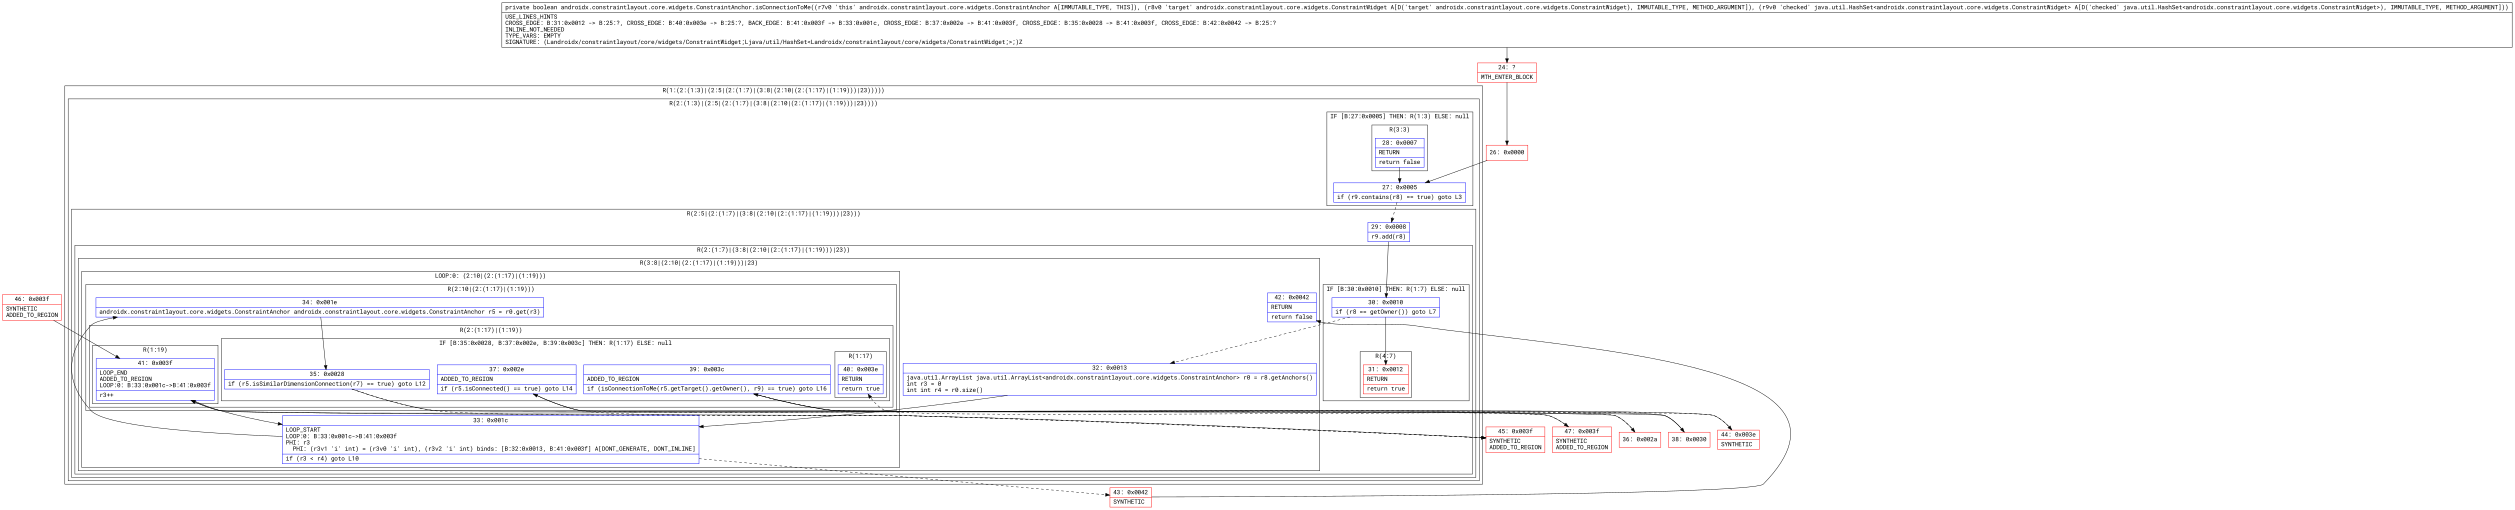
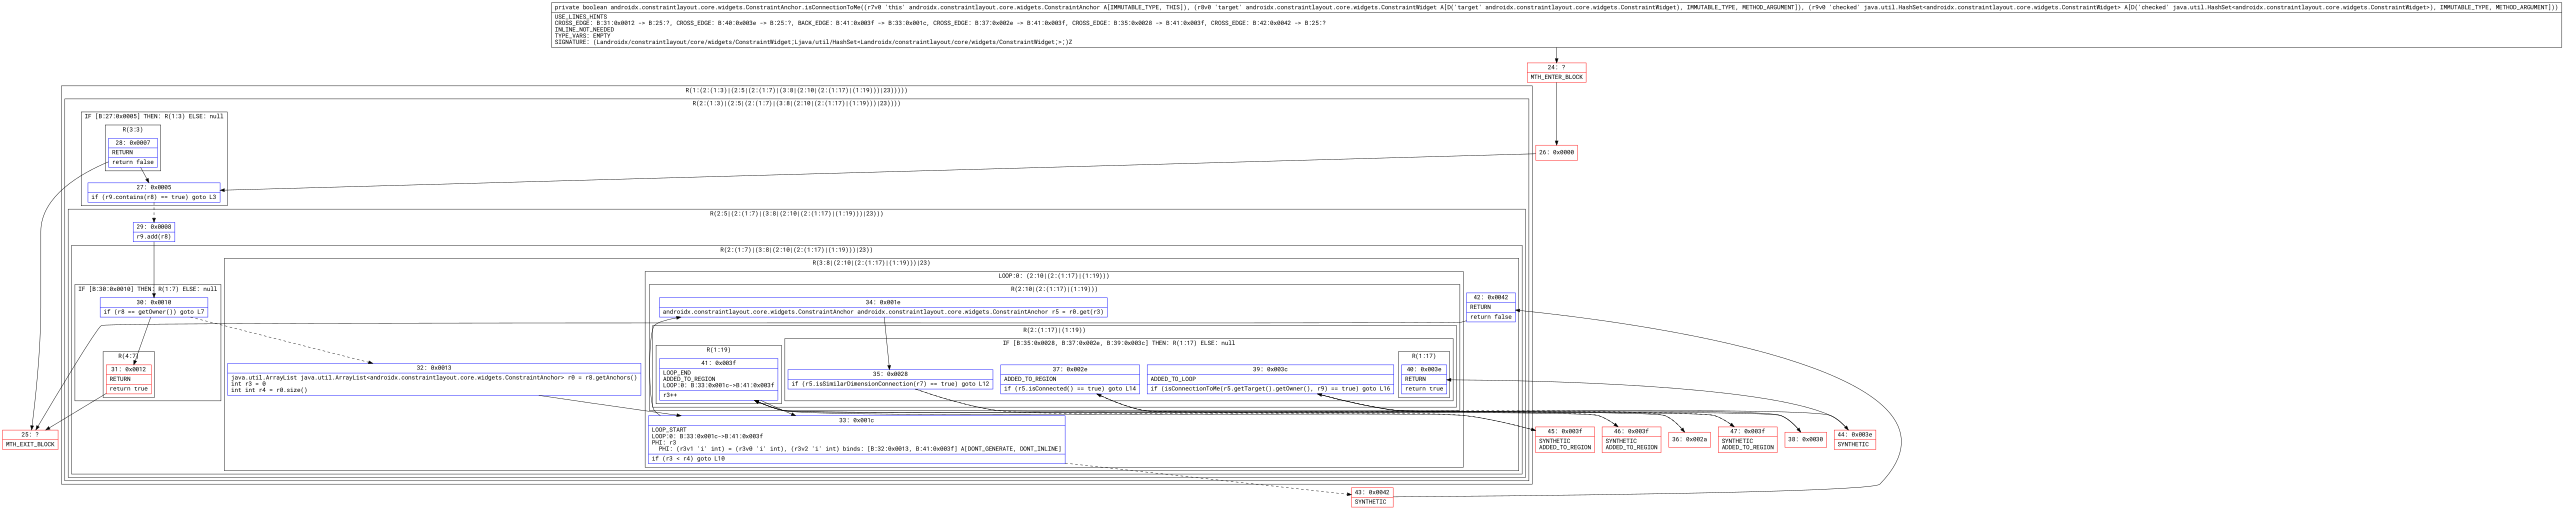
node "39: 0x003c": text "ADDED_TO_REGION" -> "ADDED_TO_LOOP"
edge "44: 0x003e" -> "40: 0x003e": style dashed -> solid
edge "37: 0x002e" -> "45: 0x003f": now "37: 0x002e" -> "46: 0x003f"
node "25: ?": added
